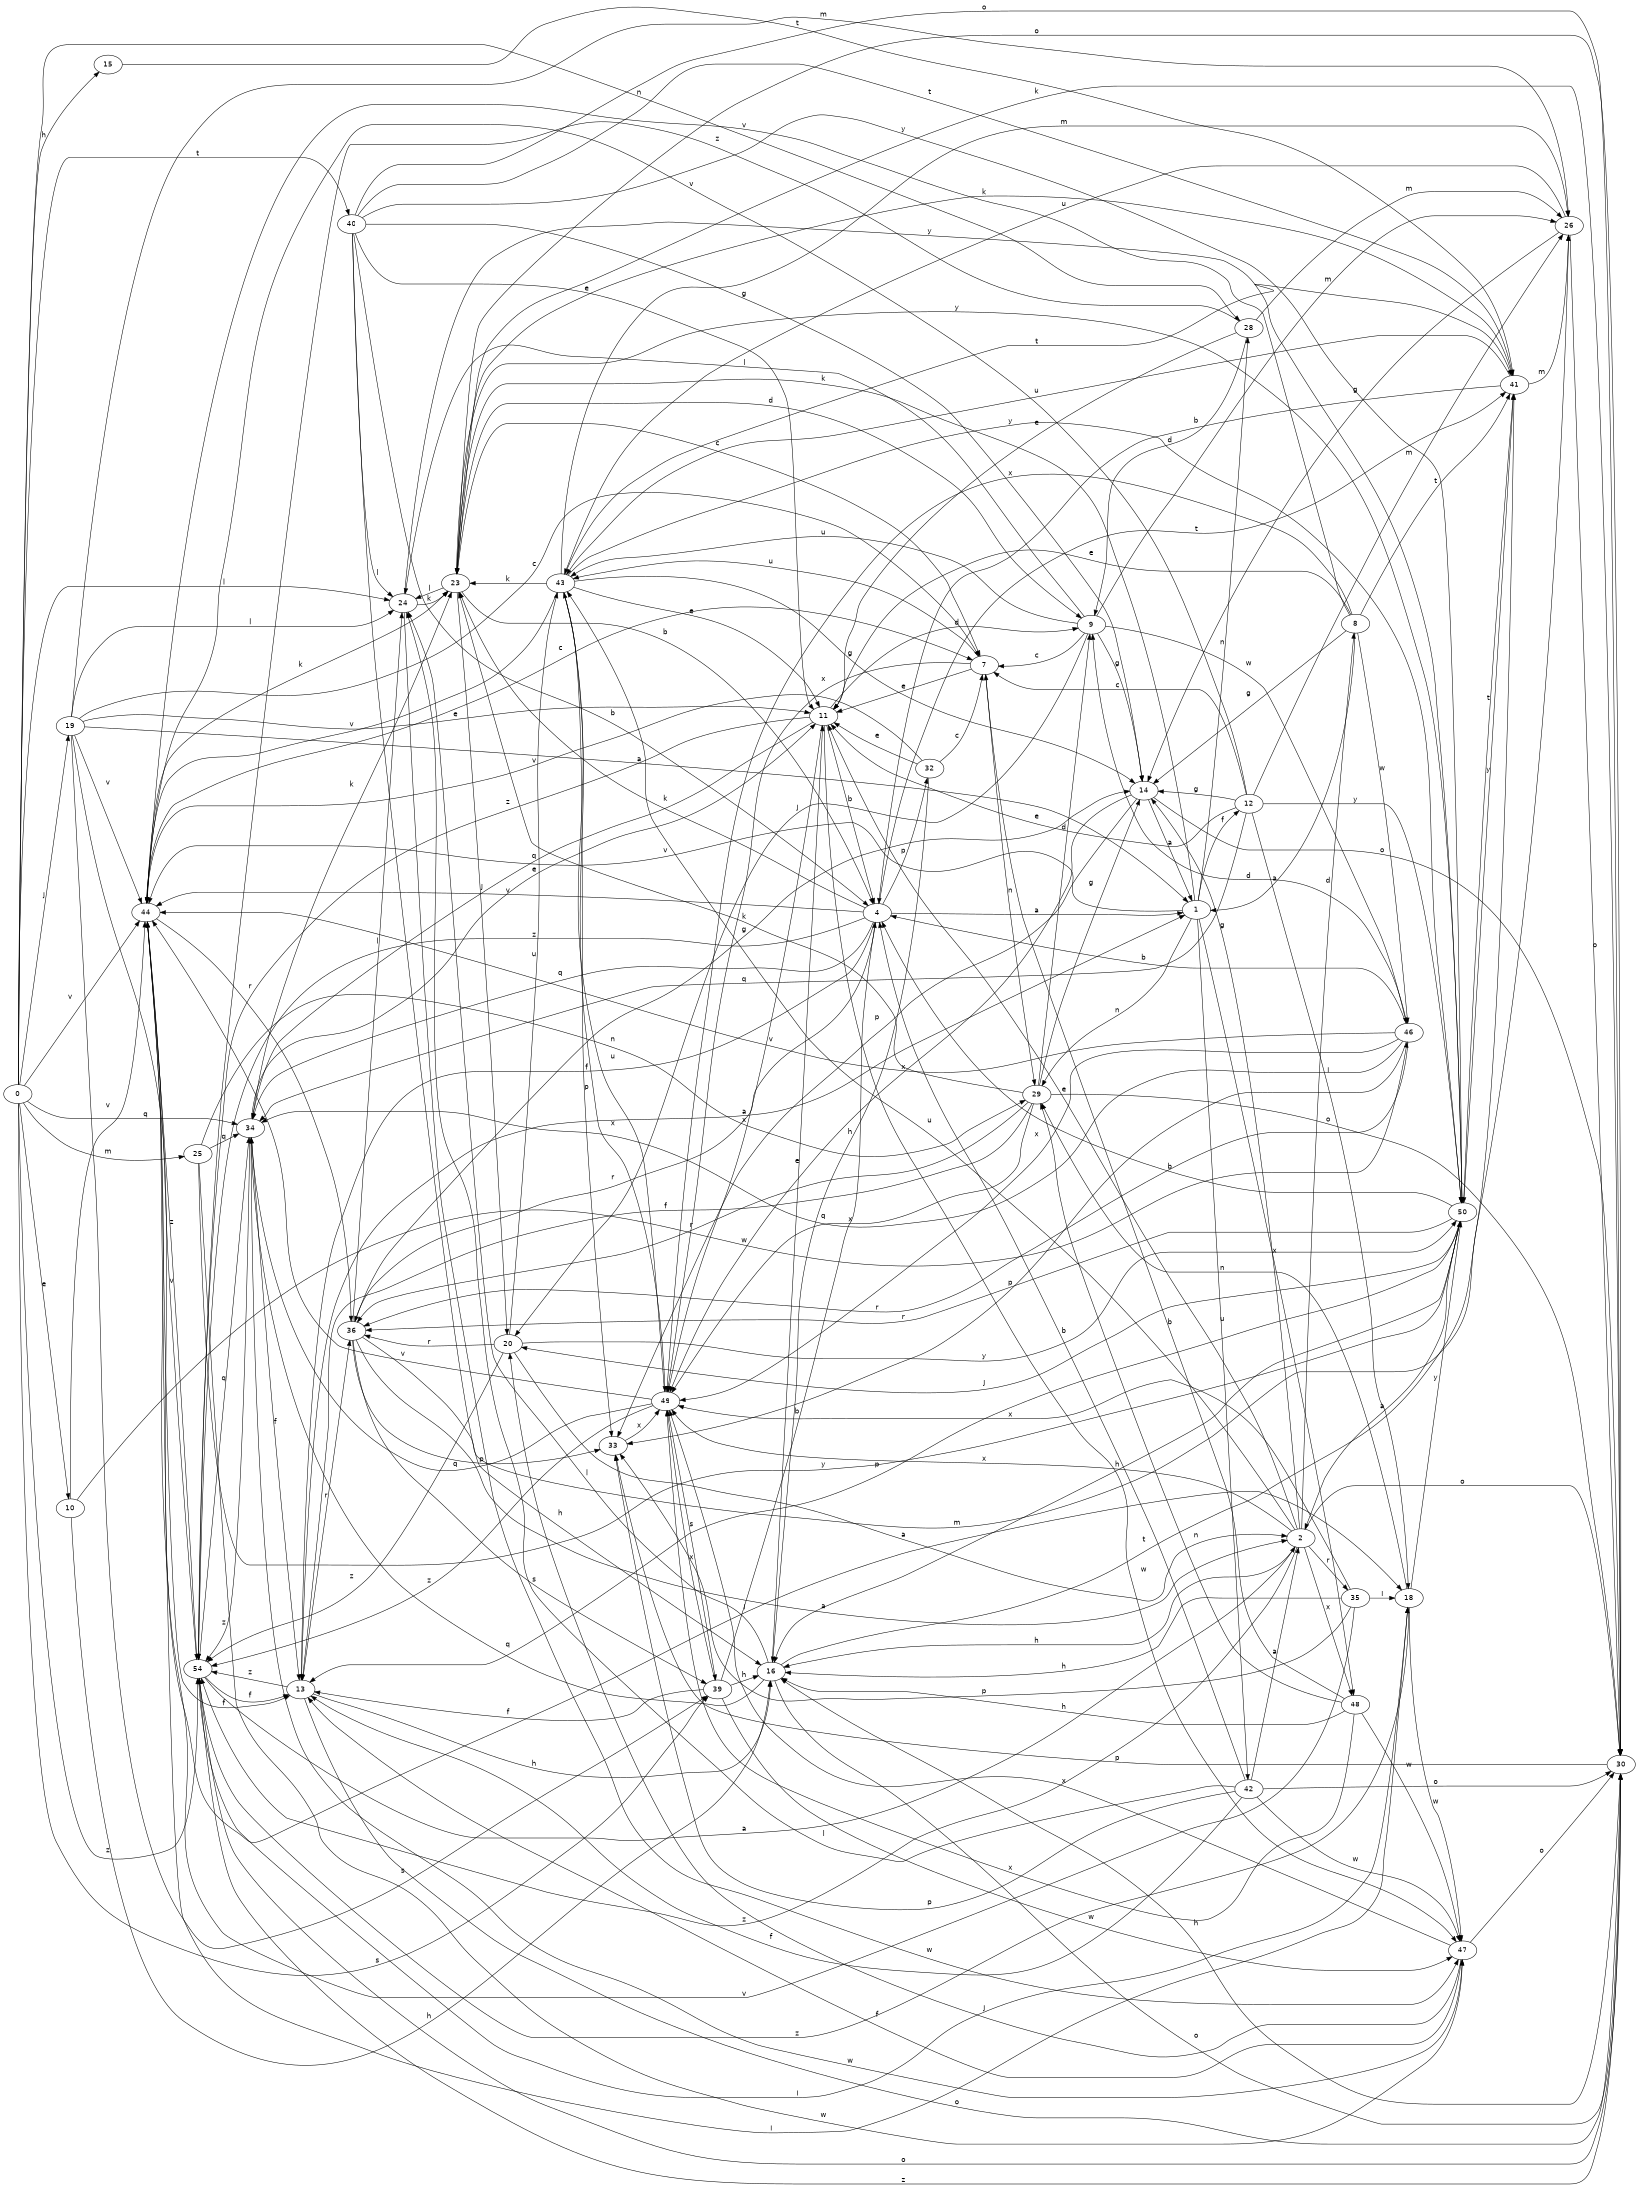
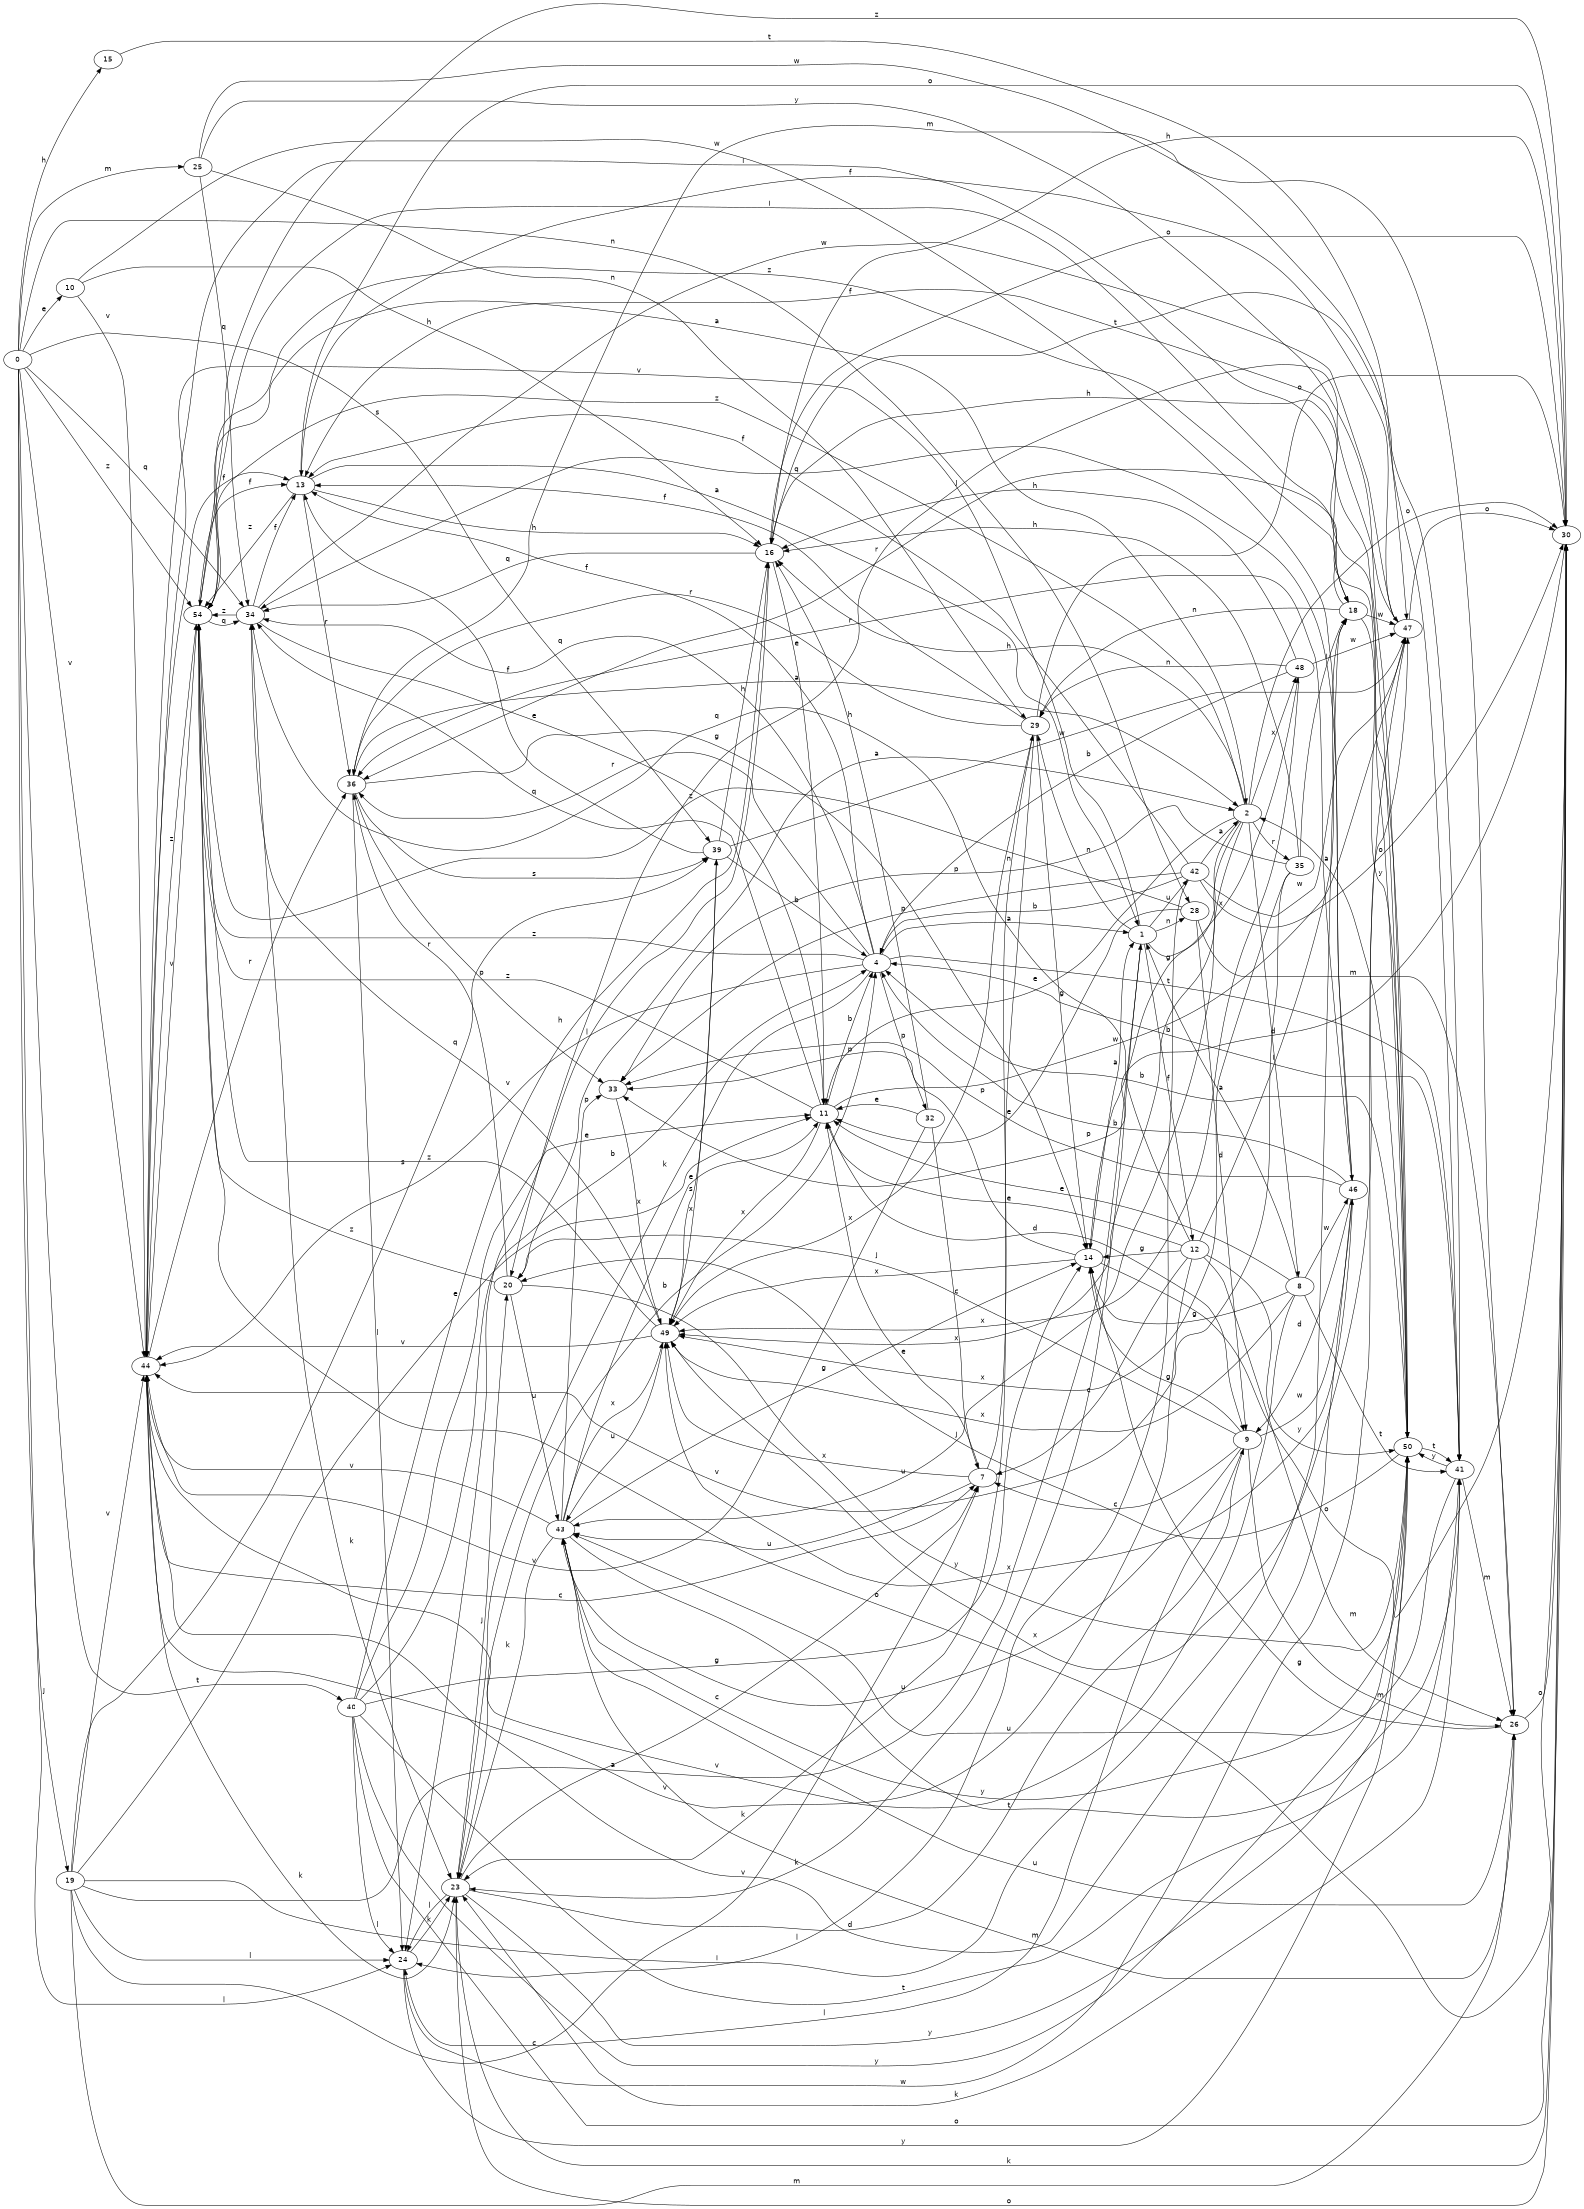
edge "29" -> "9": removed, label "d"
edge "48" -> "7": now "48" -> "4"
edge "50" -> "13": label "p" -> "f"
